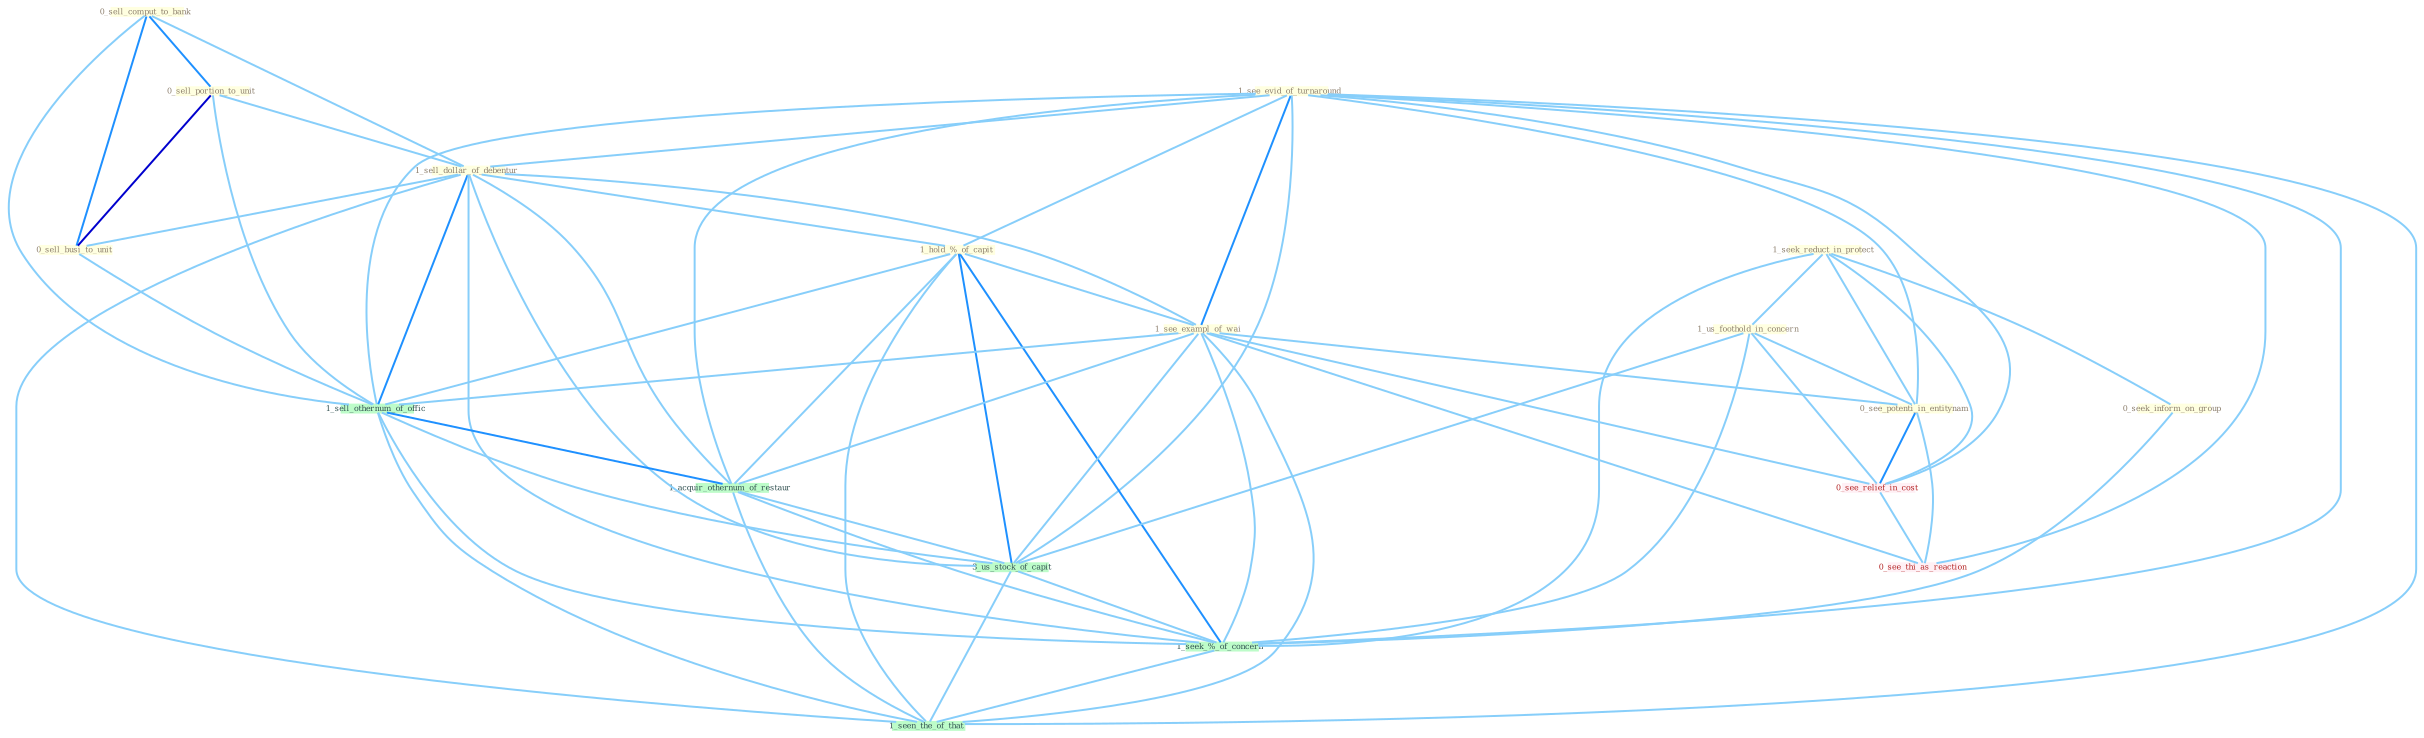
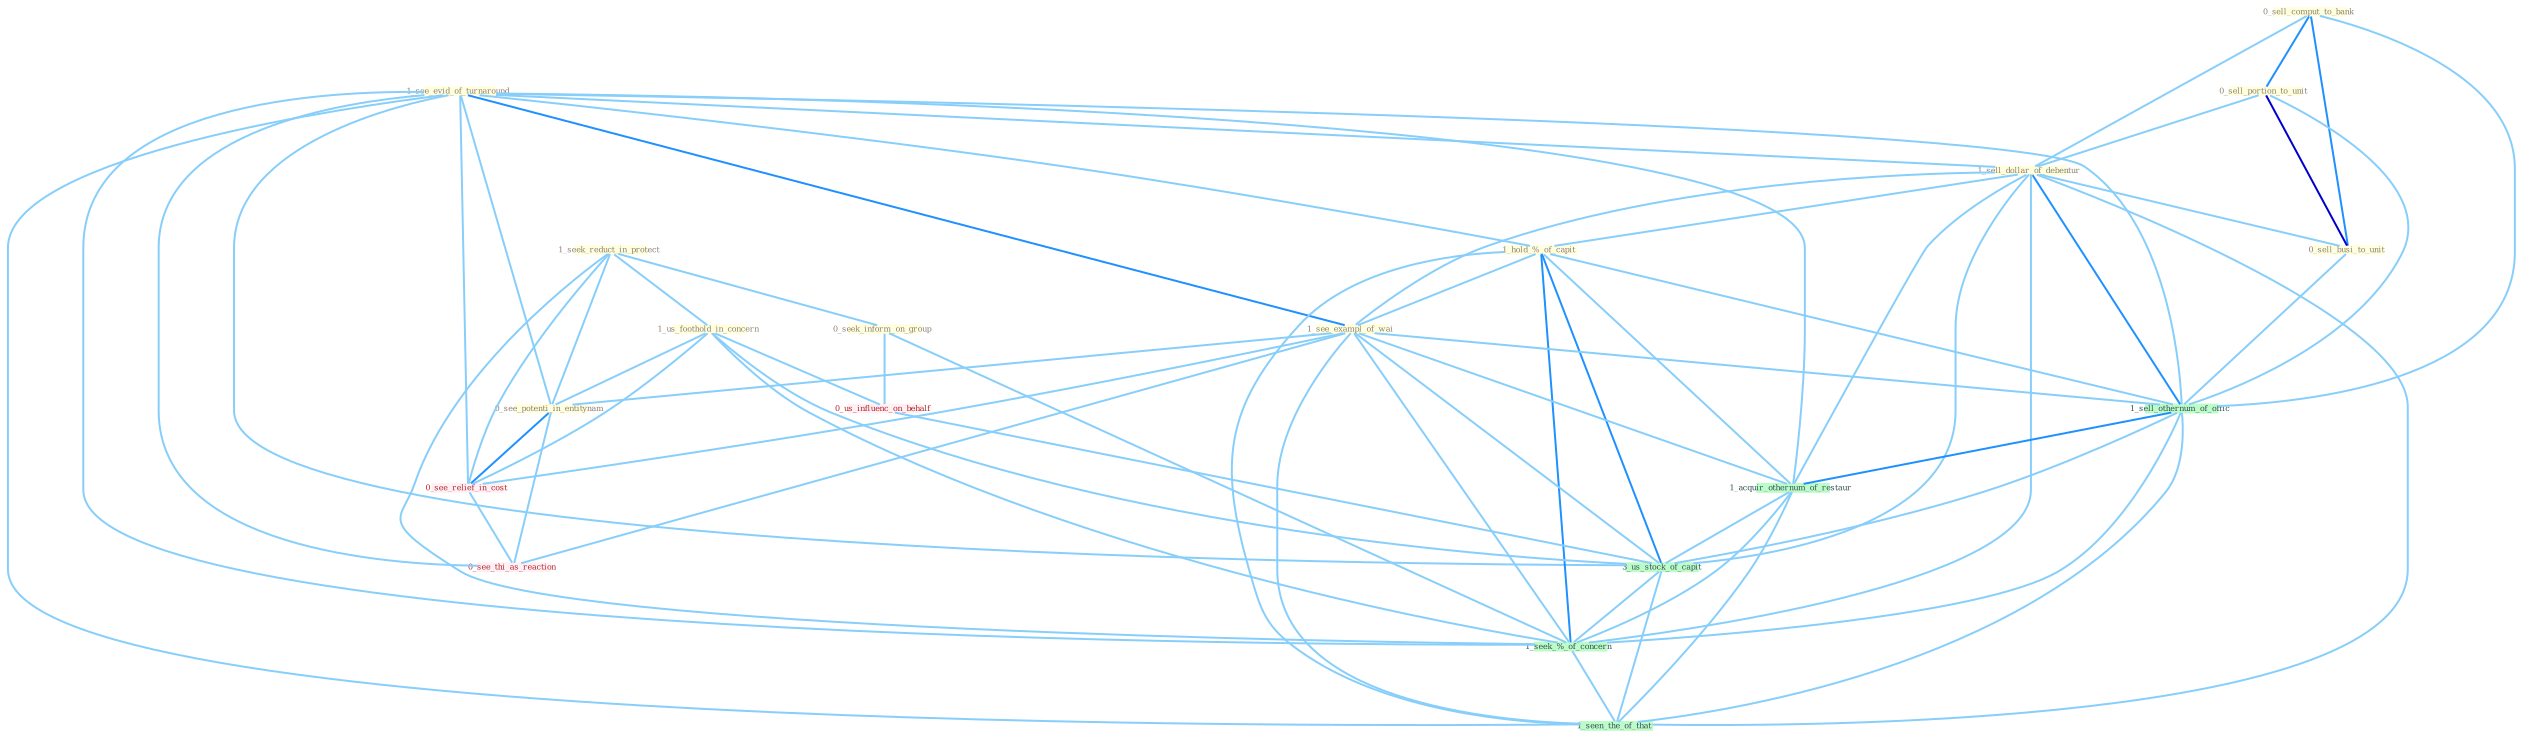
node "0_us_influenc_on_behalf": added
